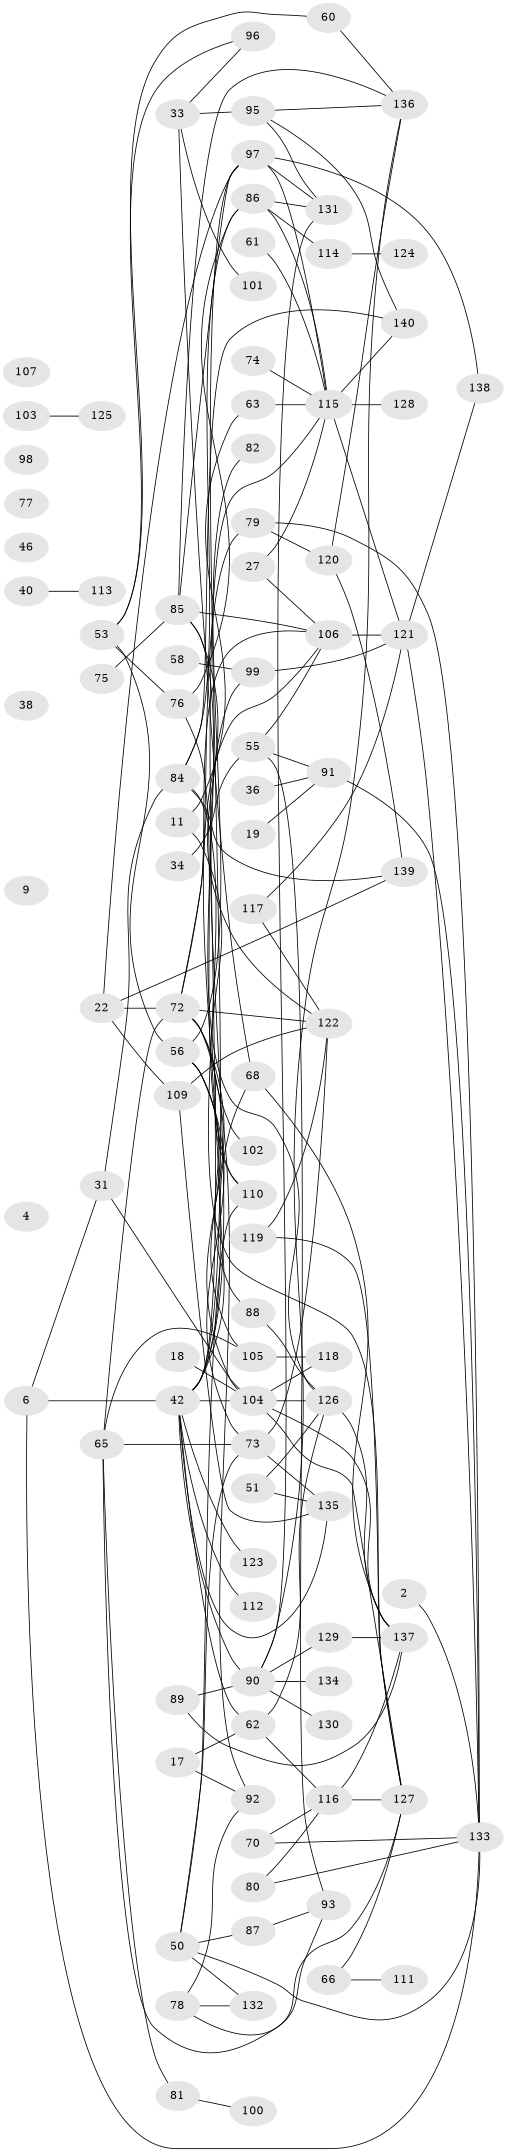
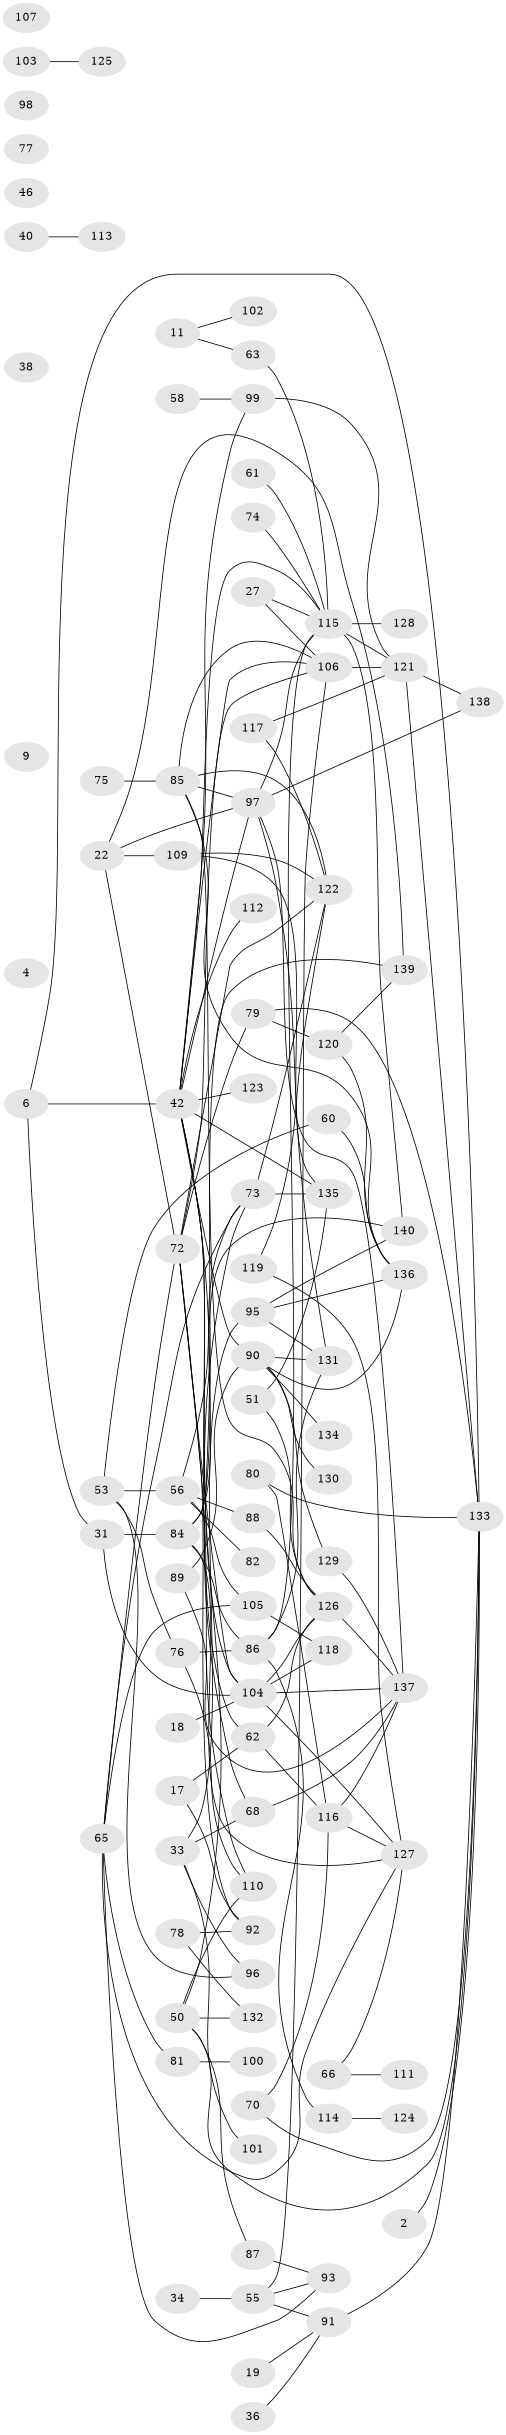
edge "97" -- "137": added
edge "127" -- "78": now "127" -- "65"
